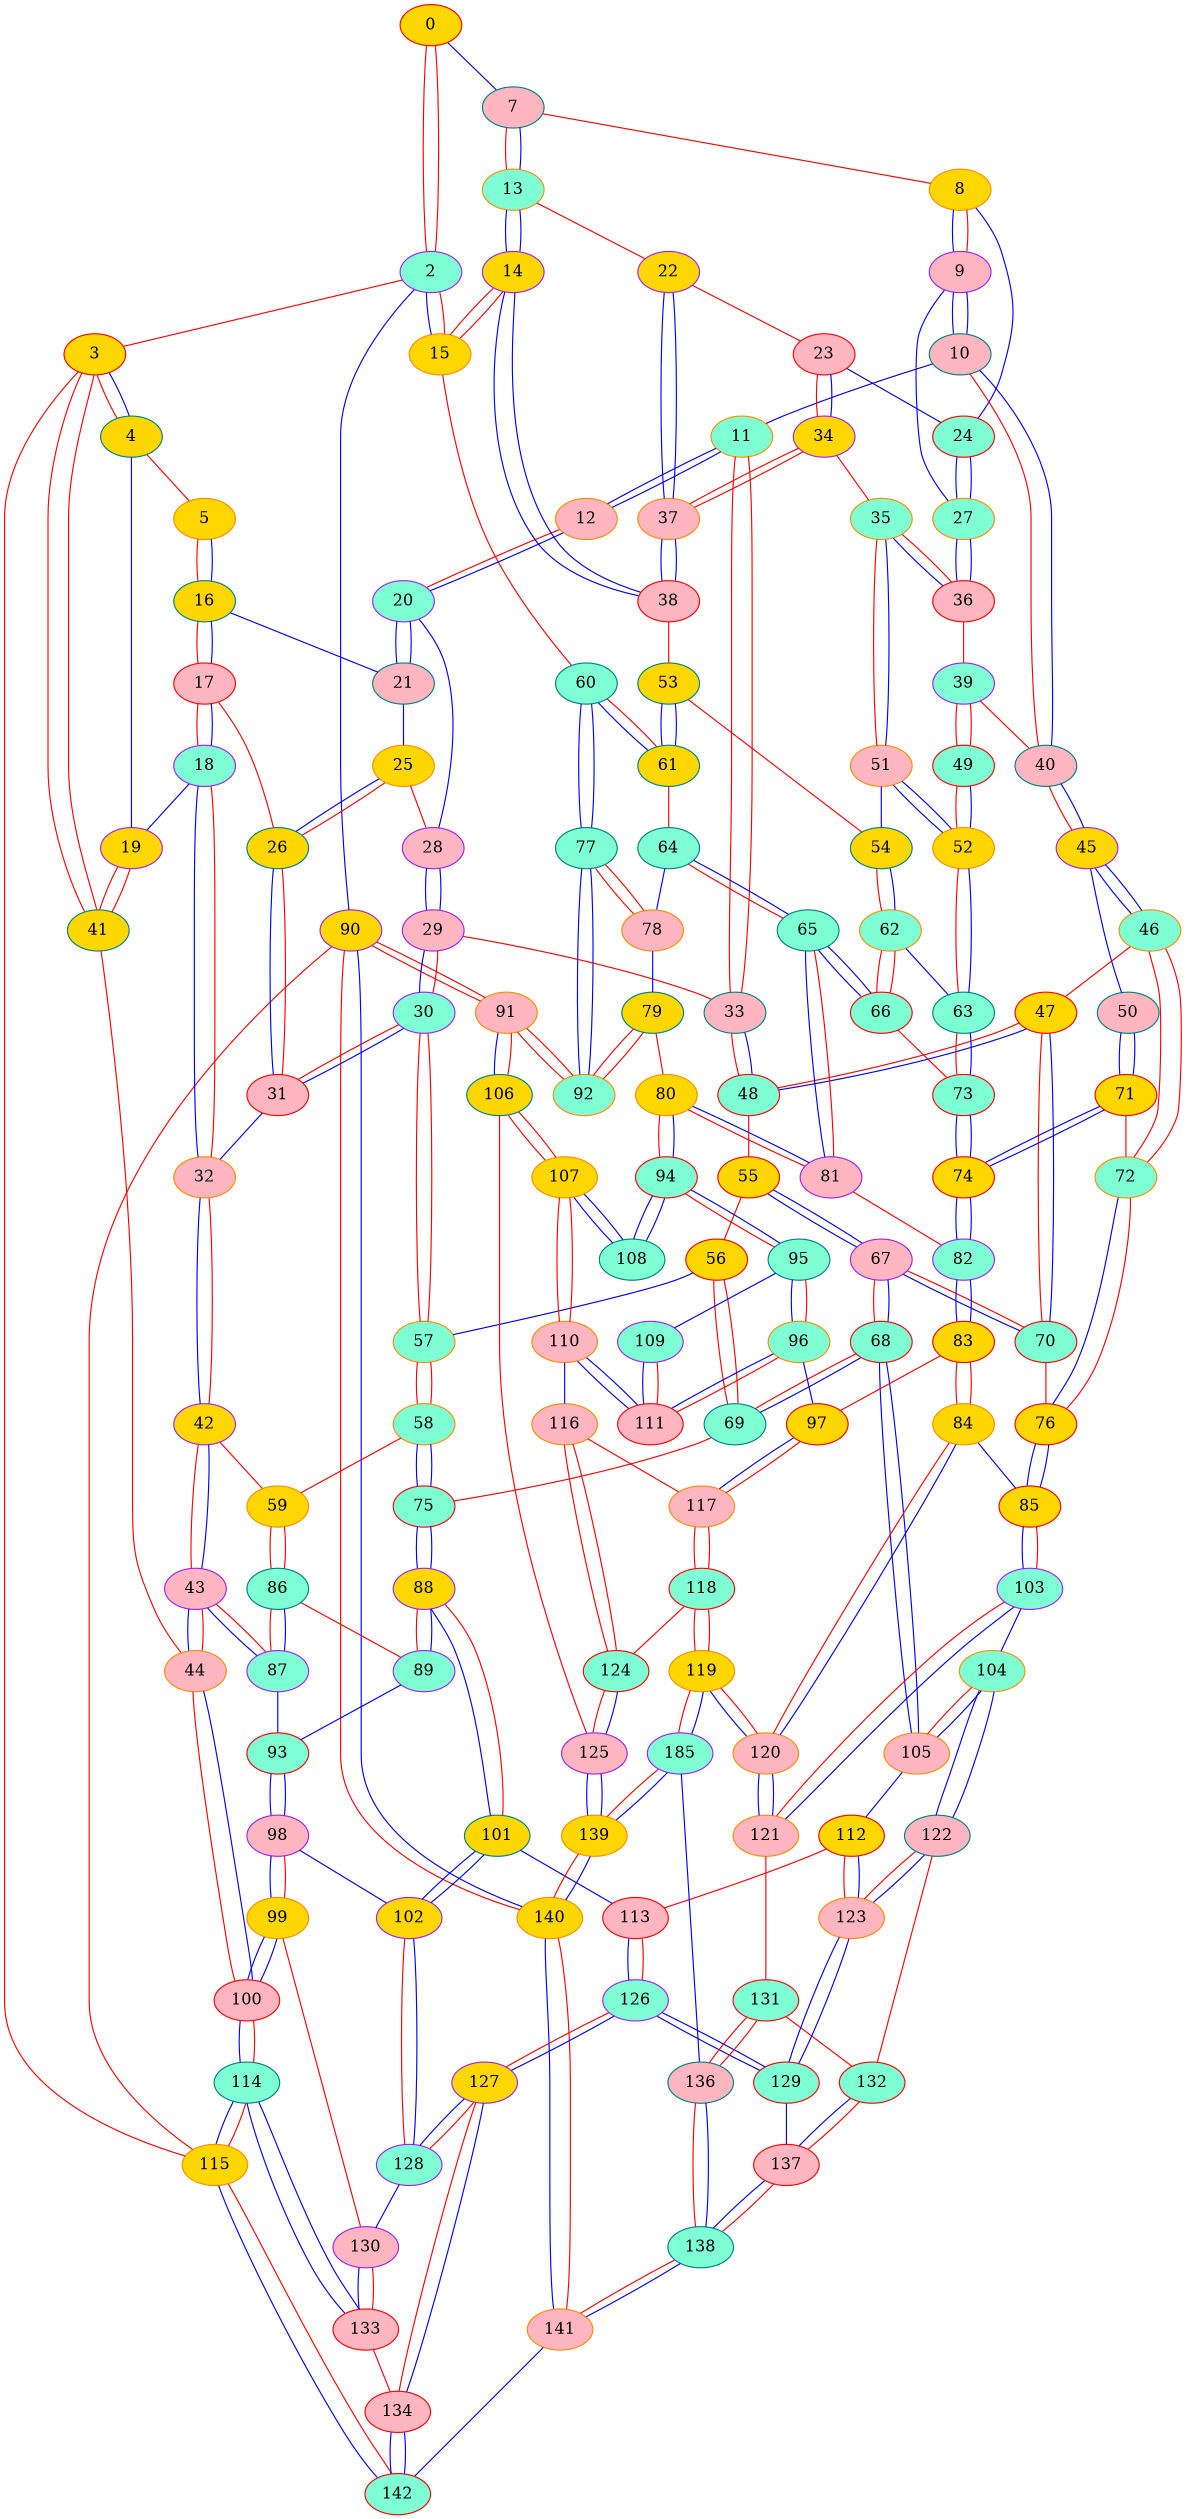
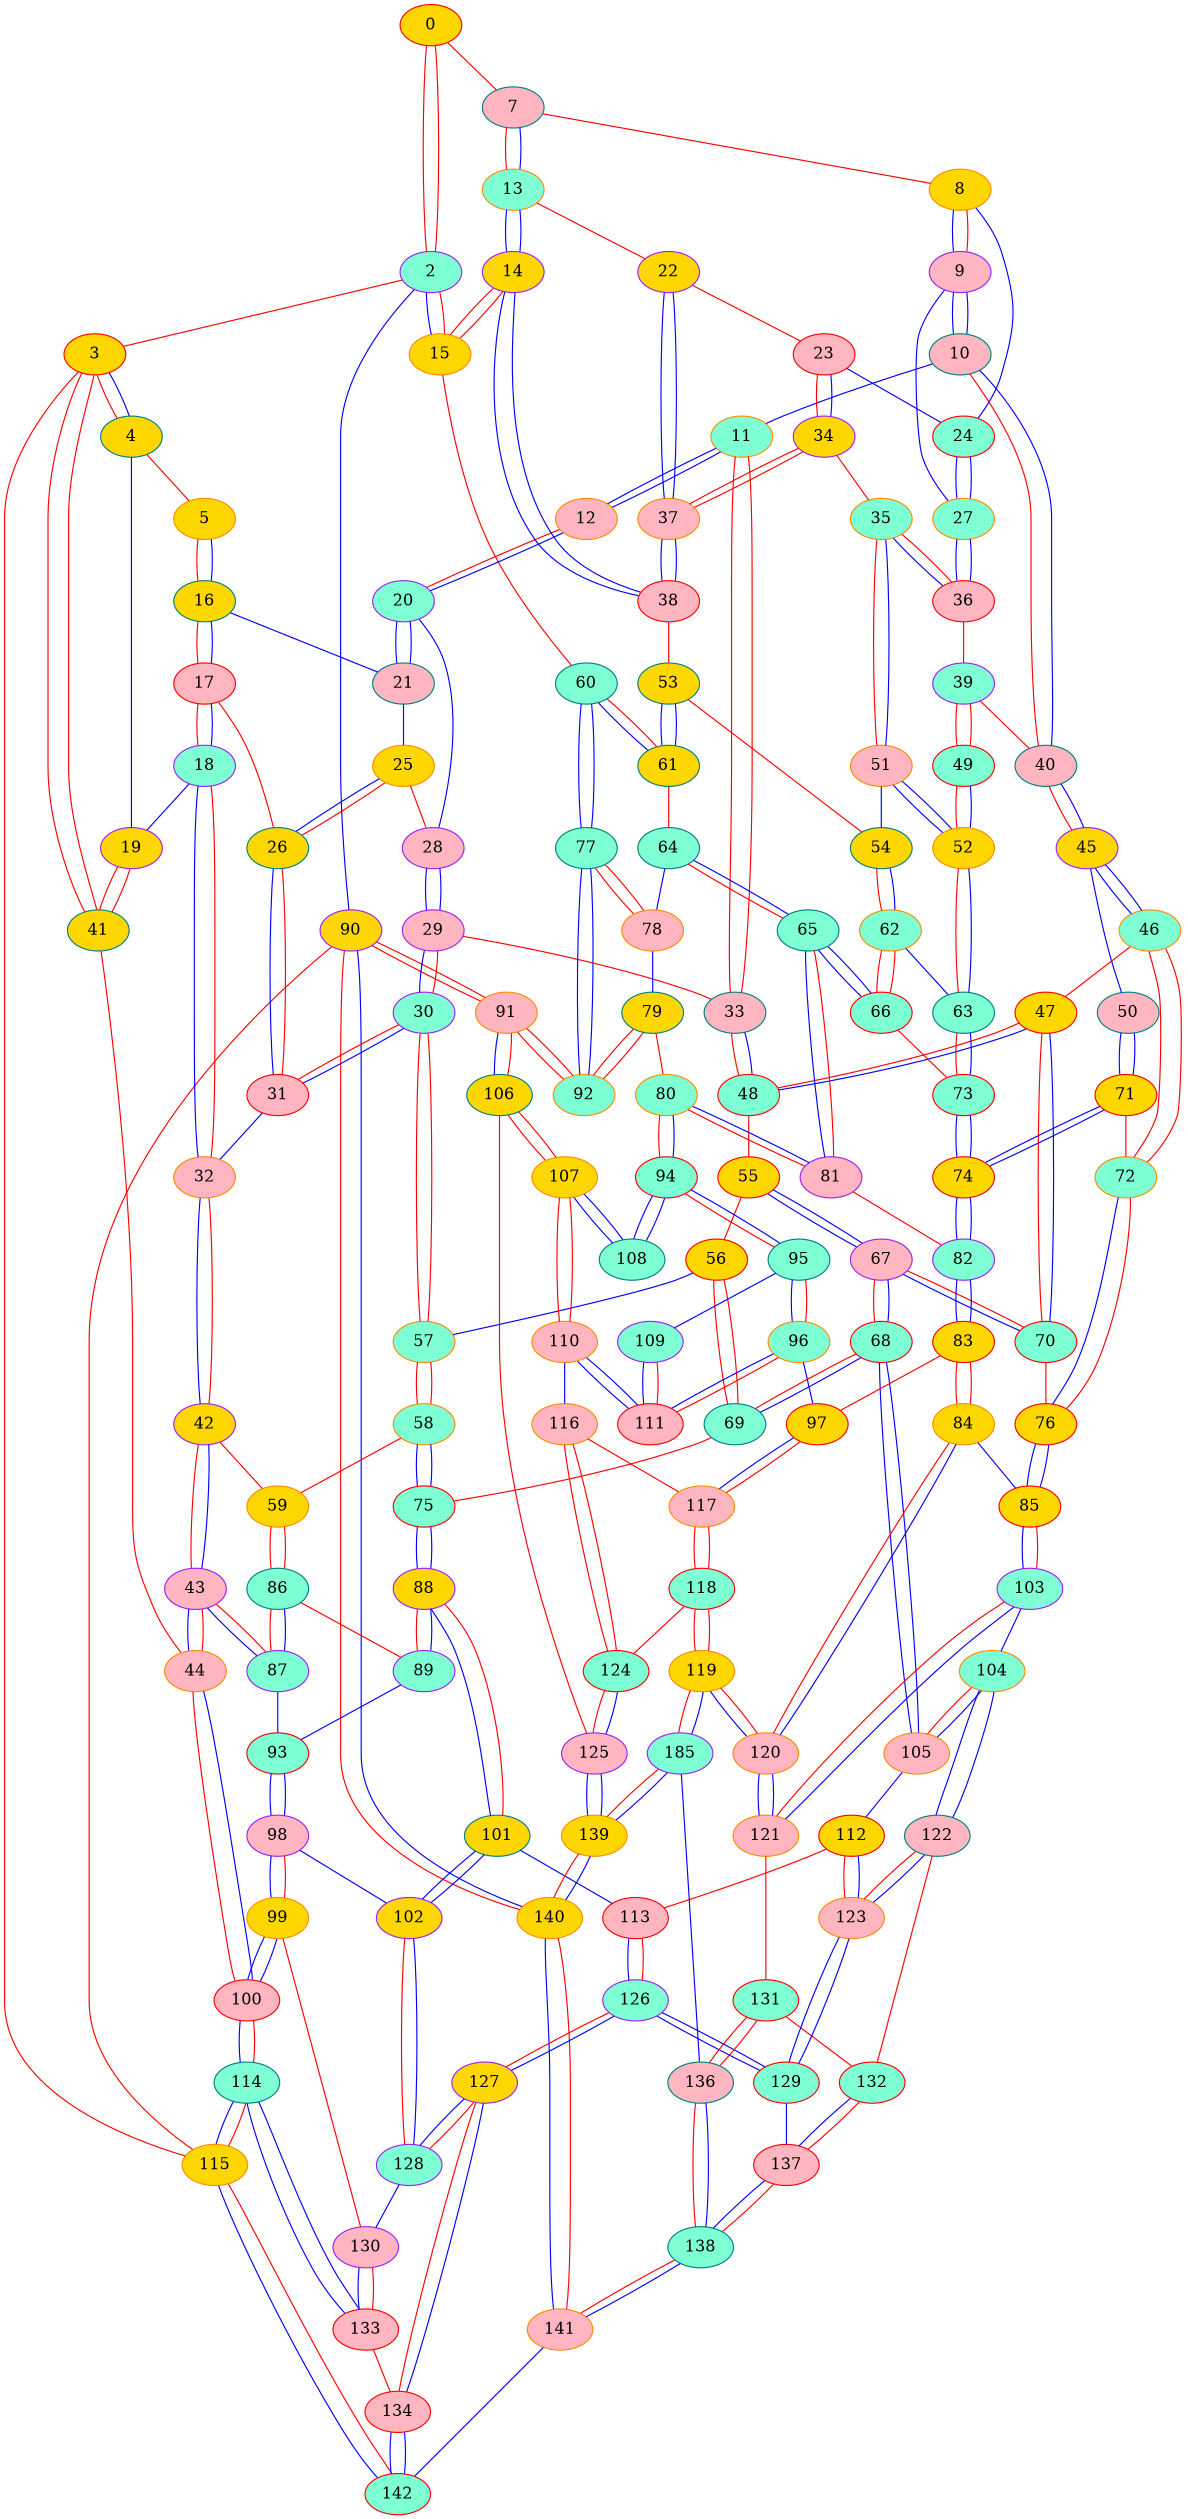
edge "0" -- "7": color blue -> red
node "80": fillcolor gold -> aquamarine
